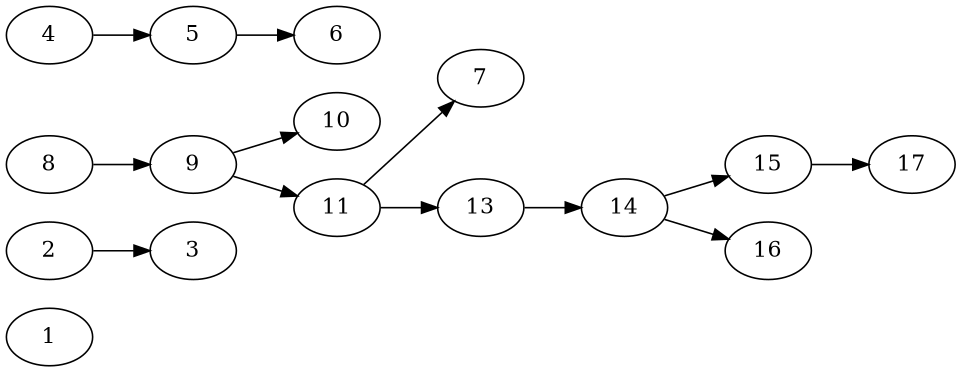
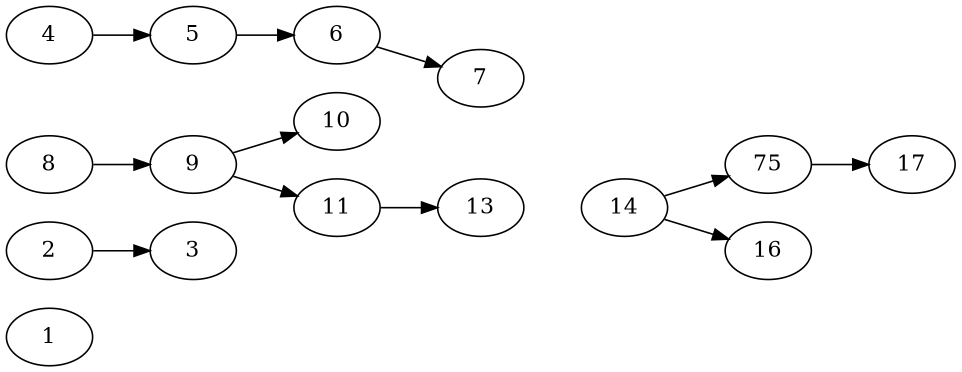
edge "11" -> "7": now "6" -> "7"
node "15": label "15" -> "75"
edge "13" -> "14": removed
